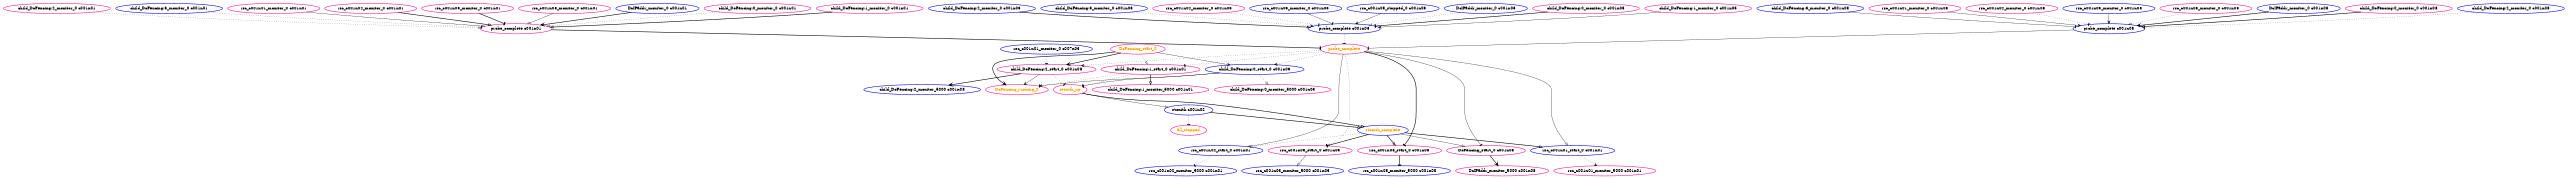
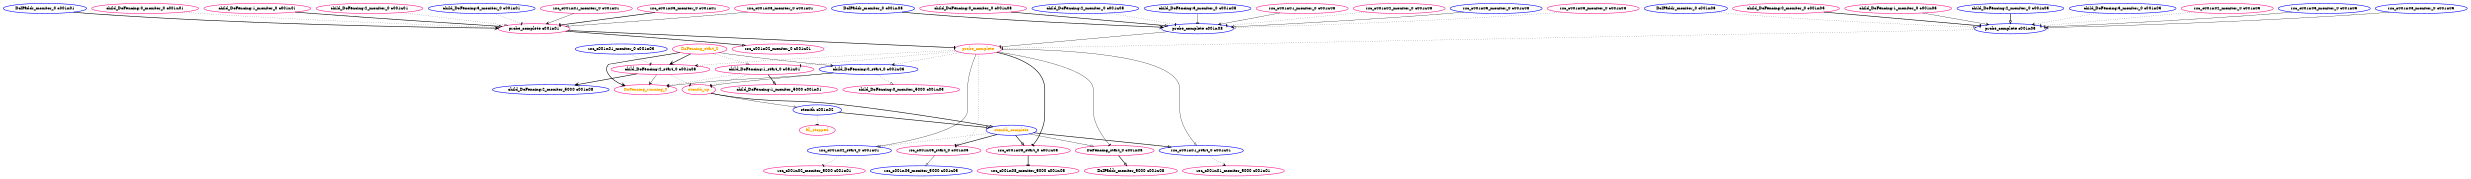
node "rsc_c001n08_stopped_0 c001n03": label "rsc_c001n08_stopped_0 c001n03" -> "rsc_c001n08_monitor_0 c001n03"
edge "rsc_c001n01_monitor_0 c001n01" -> "probe_complete c001n01": arrowhead onormal -> vee
edge "rsc_c001n02_monitor_0 c001n01" -> "probe_complete c001n01": reversed
node "rsc_c001n01_monitor_0 c007n03": label "rsc_c001n01_monitor_0 c007n03" -> "rsc_c001n01_monitor_0 c001n03"
node "child_DoFencing:1_start_0 c001n01": label "child_DoFencing:1_start_0 c001n01" -> "child_DoFencing:1_start_0 c081n01"
edge "DoFencing_start_0 c001n08" -> "DcIPaddr_monitor_5000 c001n08": arrowhead vee -> onormal
node "rsc_c001n02_monitor_5000 c001n01": color blue -> deeppink
node "rsc_c001n08_monitor_5000 c001n08": color blue -> deeppink
